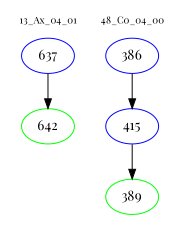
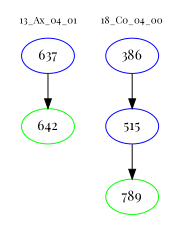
cluster "48_C0_04_00": label "48_C0_04_00" -> "18_C0_04_00"
node "415": label "415" -> "515"
node "389": label "389" -> "789"
